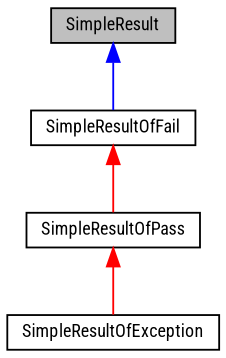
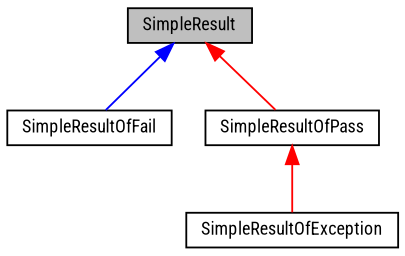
edge "SimpleResultOfPass" -> "SimpleResultOfFail": now "SimpleResultOfPass" -> "SimpleResult"
